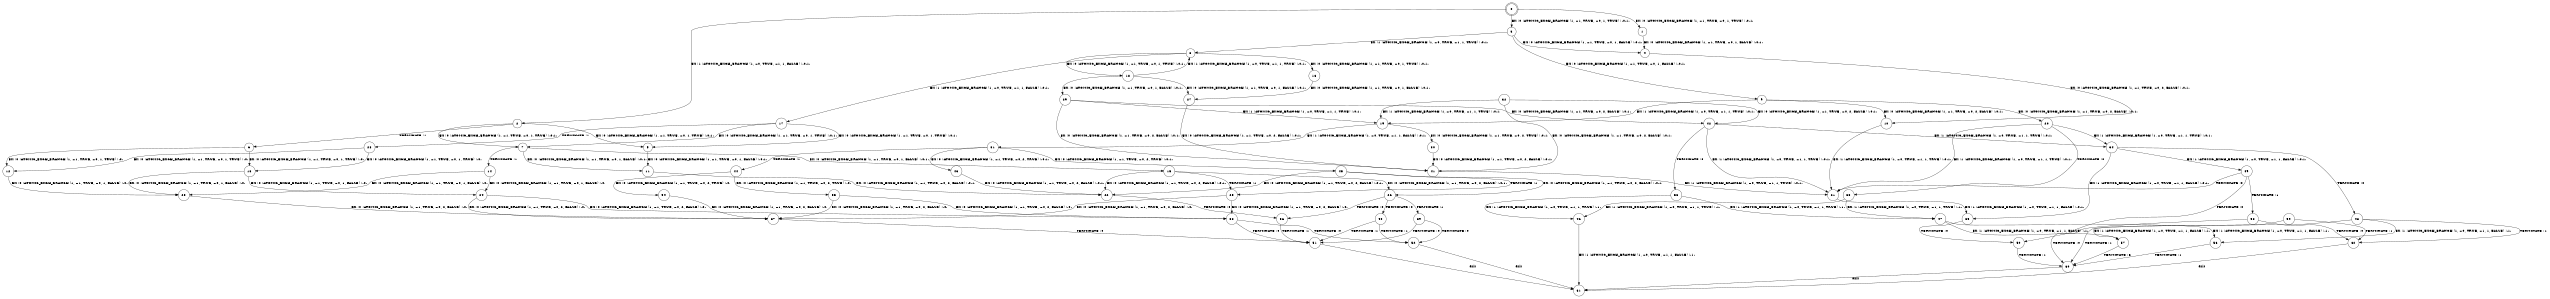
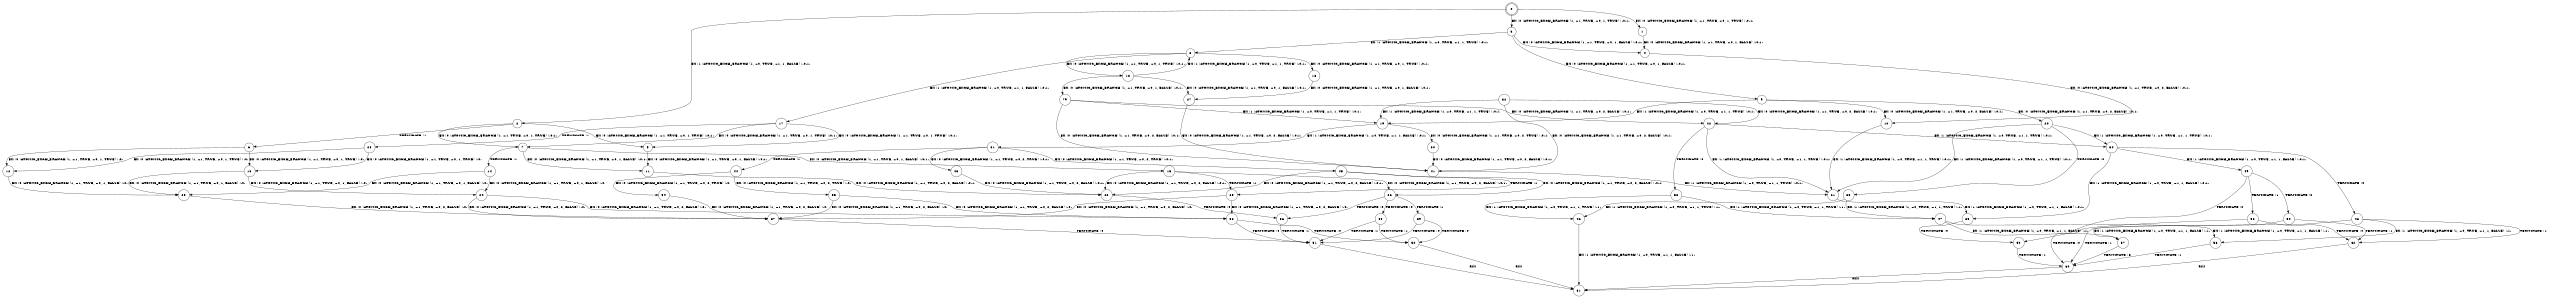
node "29": label "29" -> "79"
edge "49" -> "21": now "49" -> "59"
